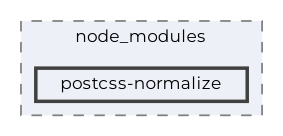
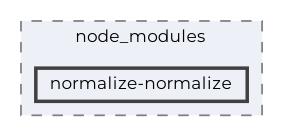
node "postcss-normalize": label "postcss-normalize" -> "normalize-normalize"
